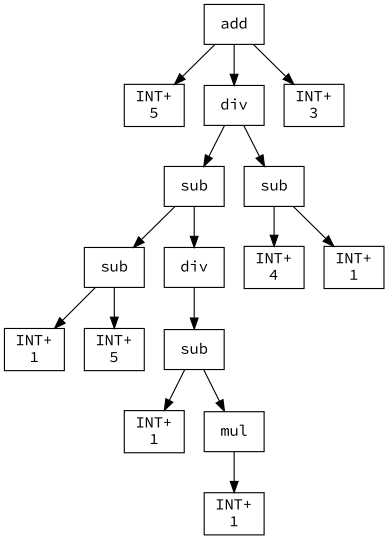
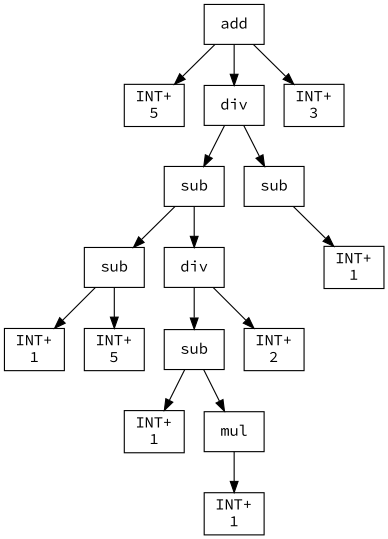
node "INT+ 4": removed
node "INT+ 2": added
